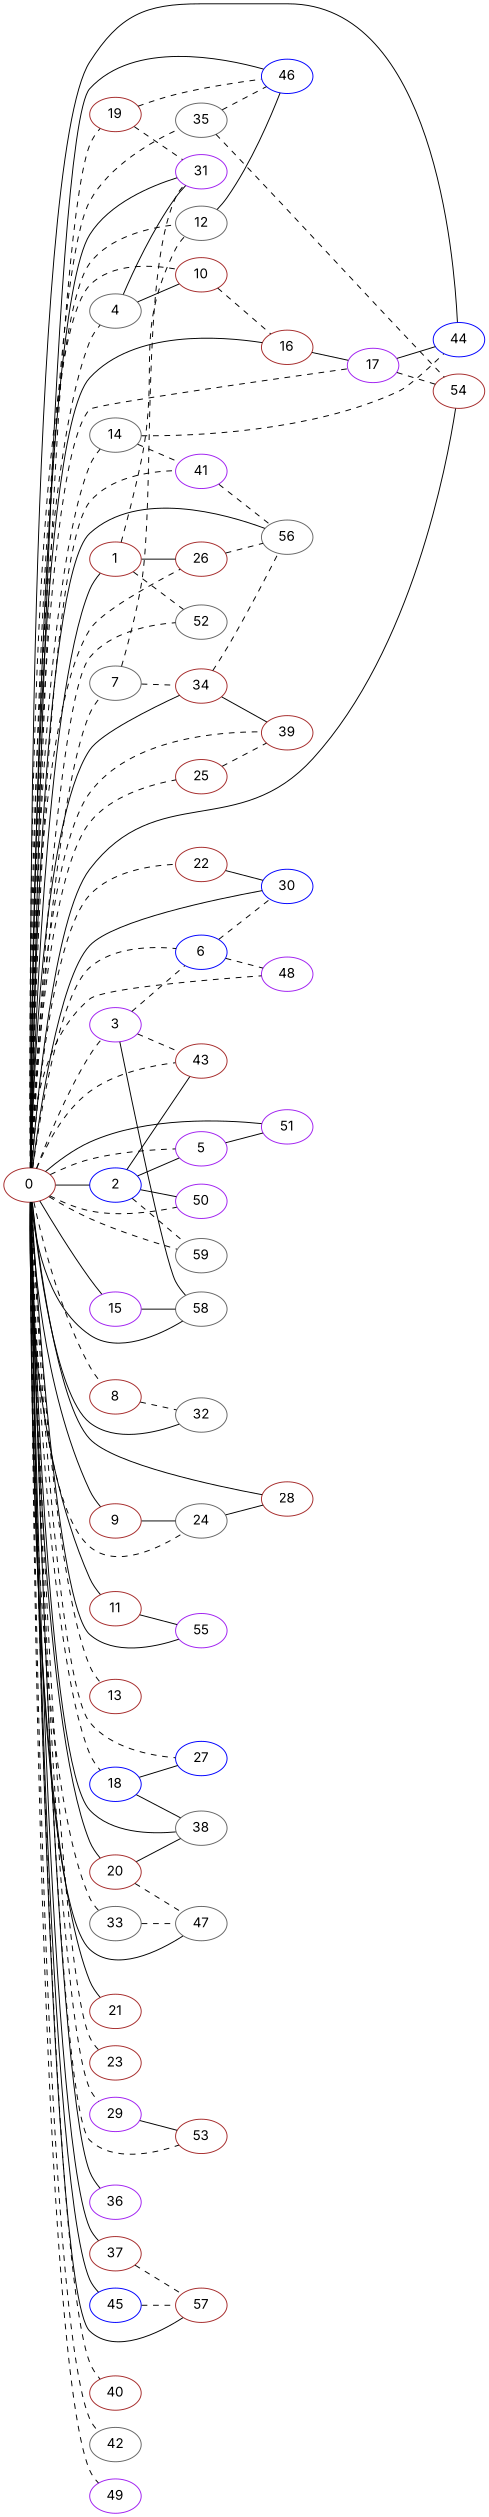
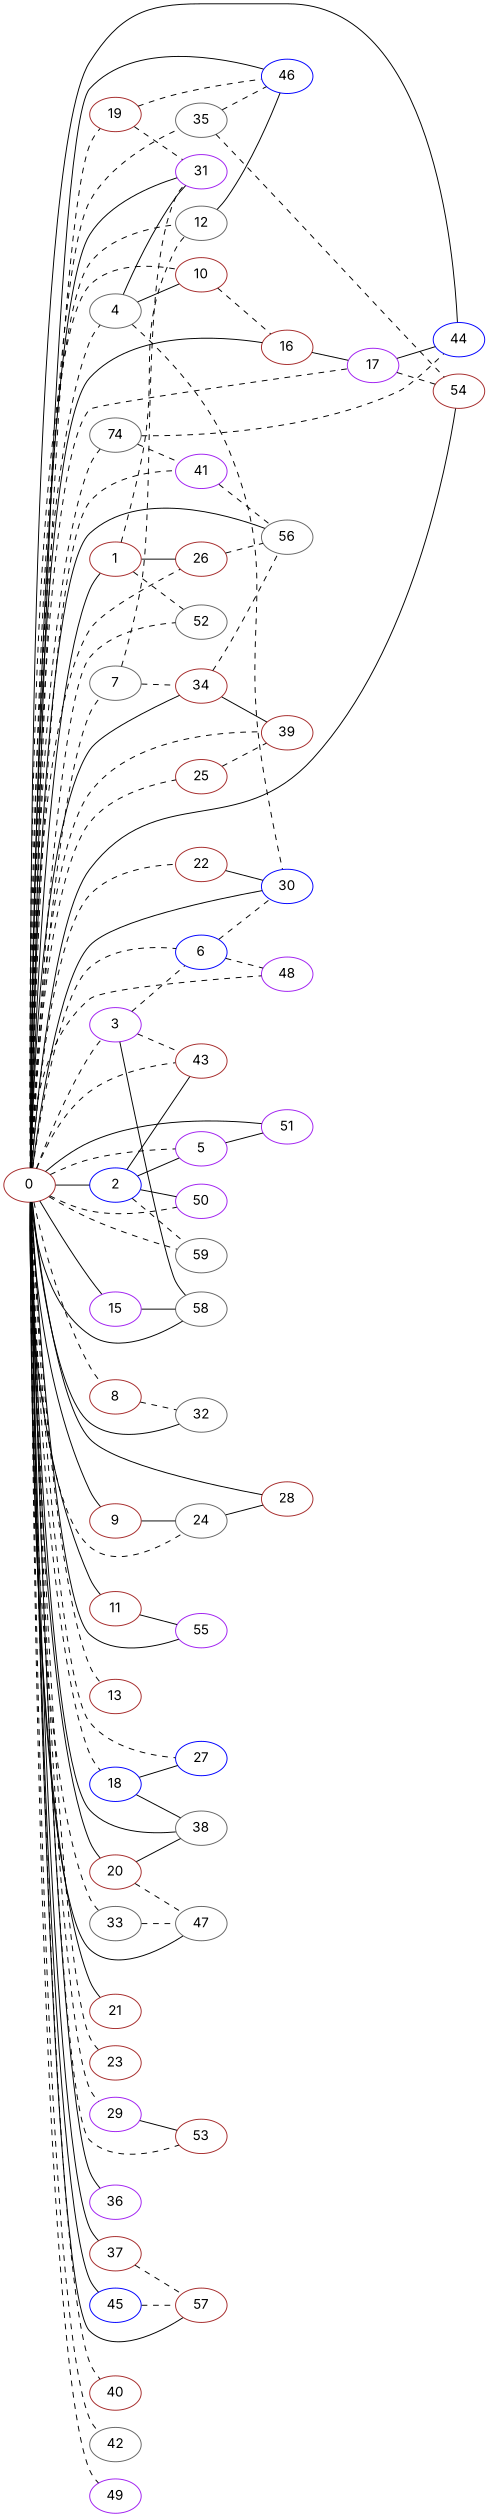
node "14": label "14" -> "74"
edge "4" -- "30": added
